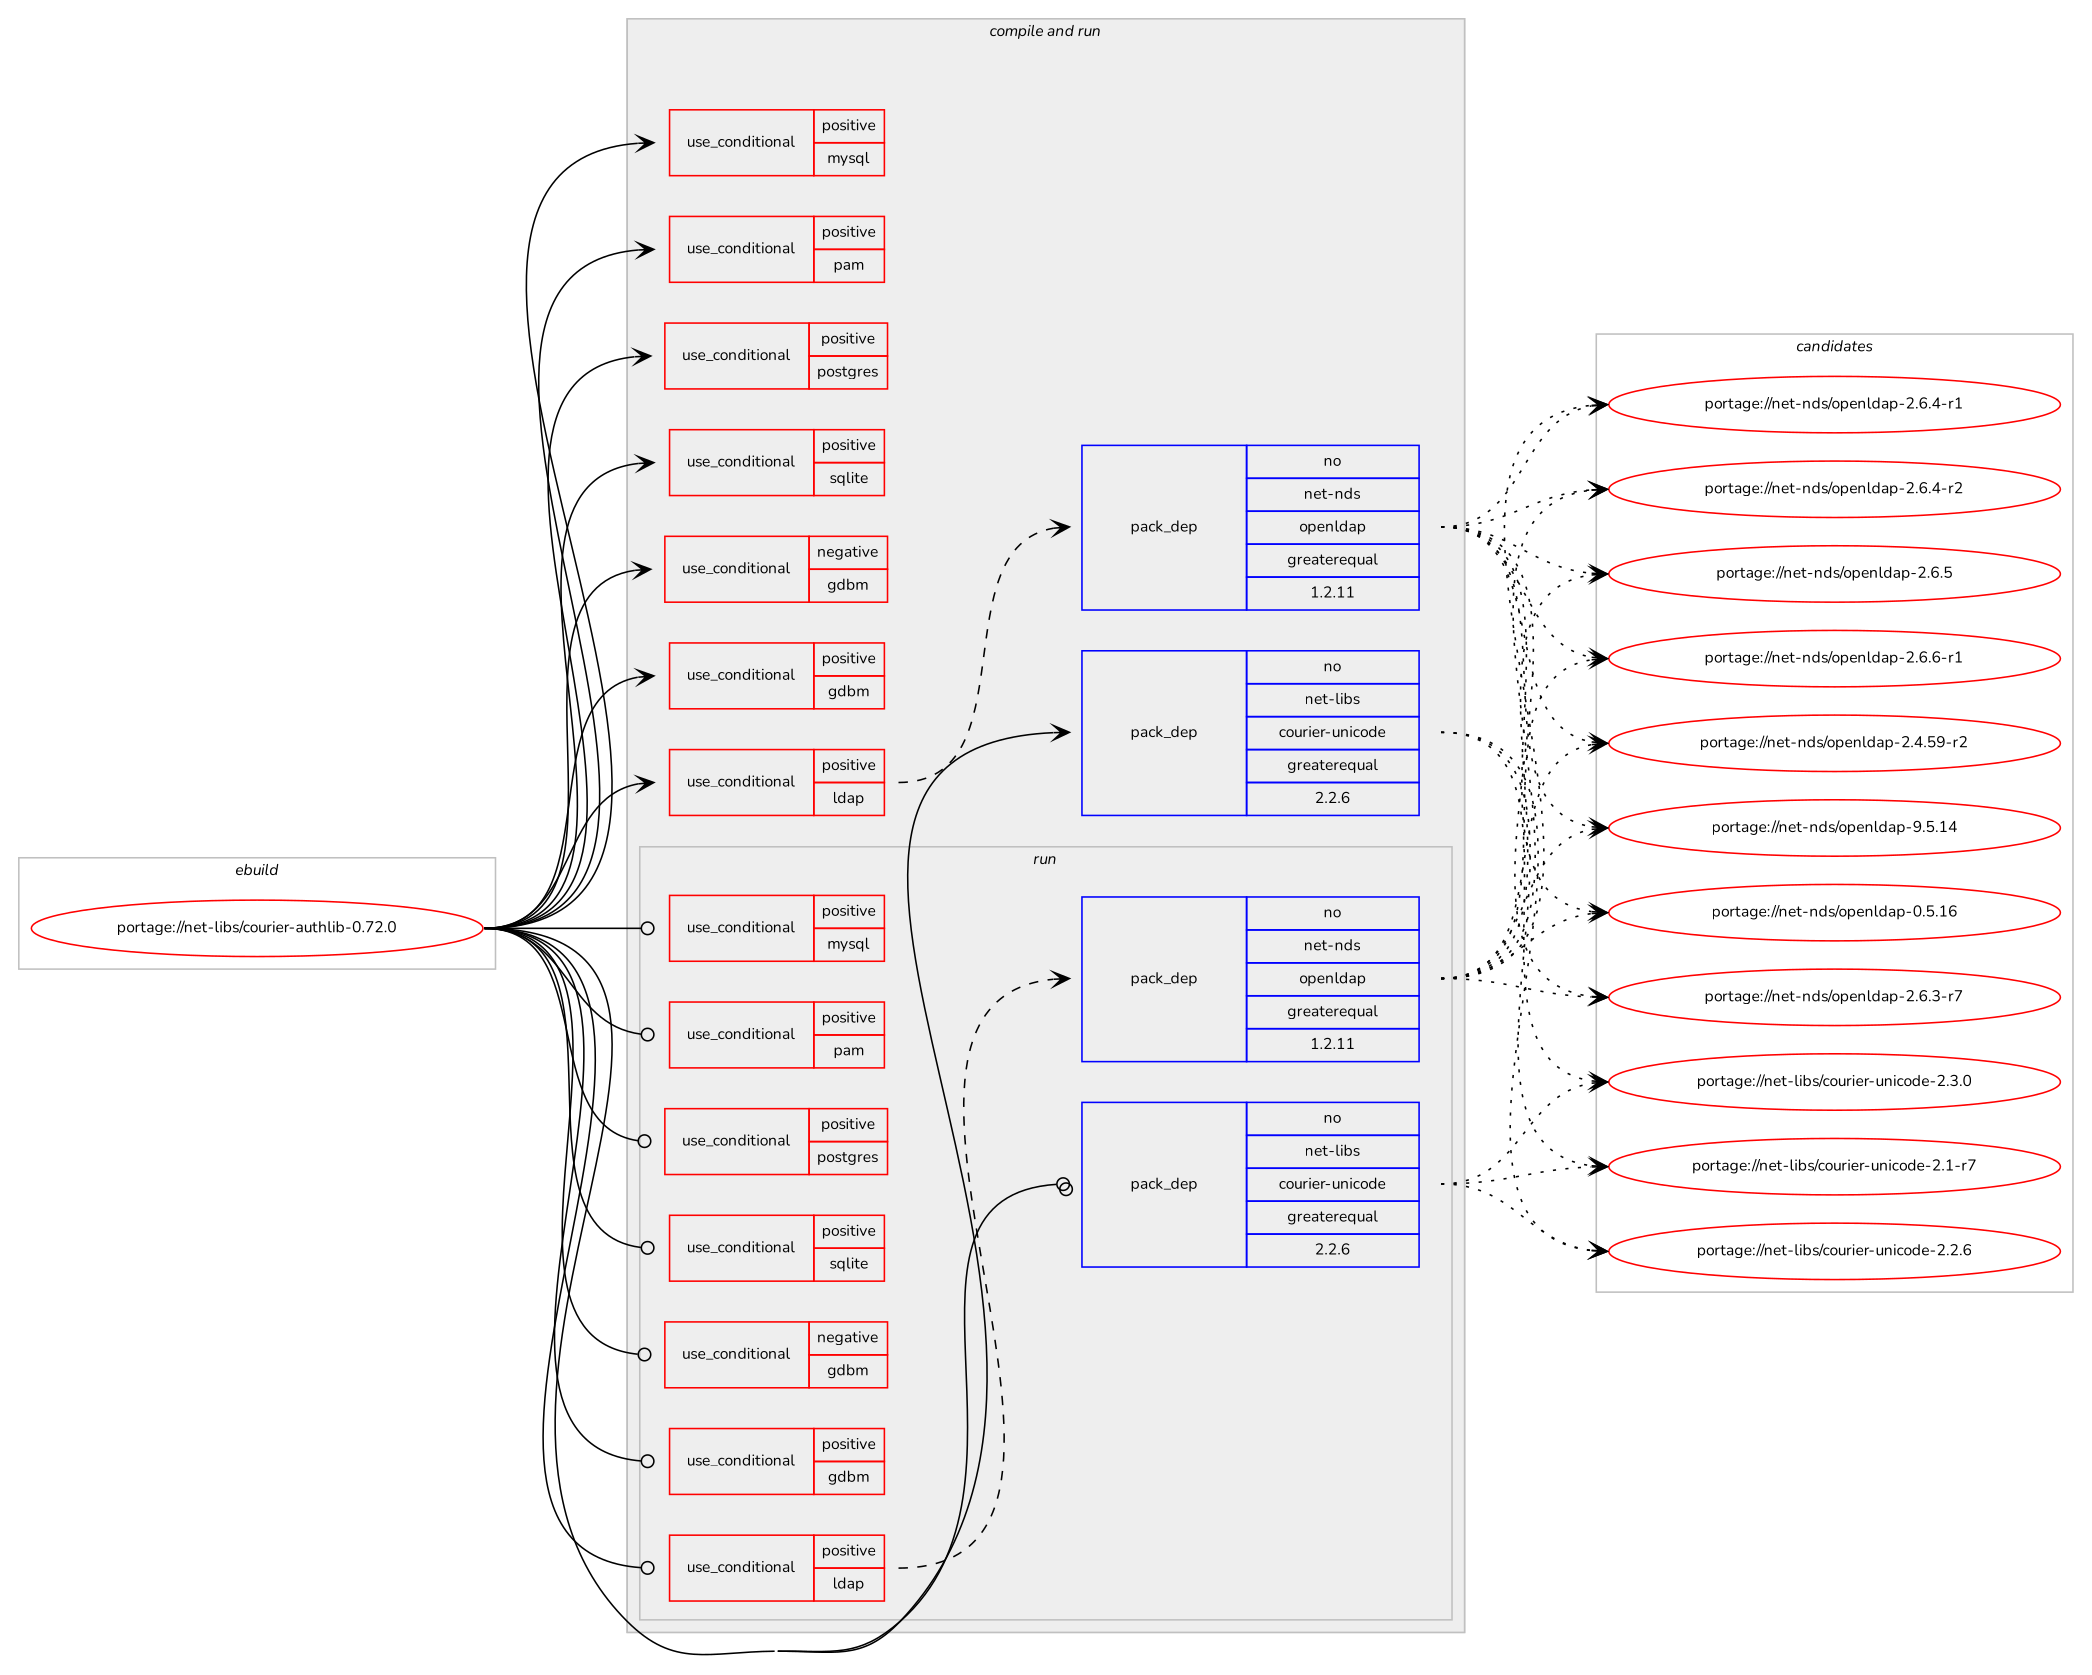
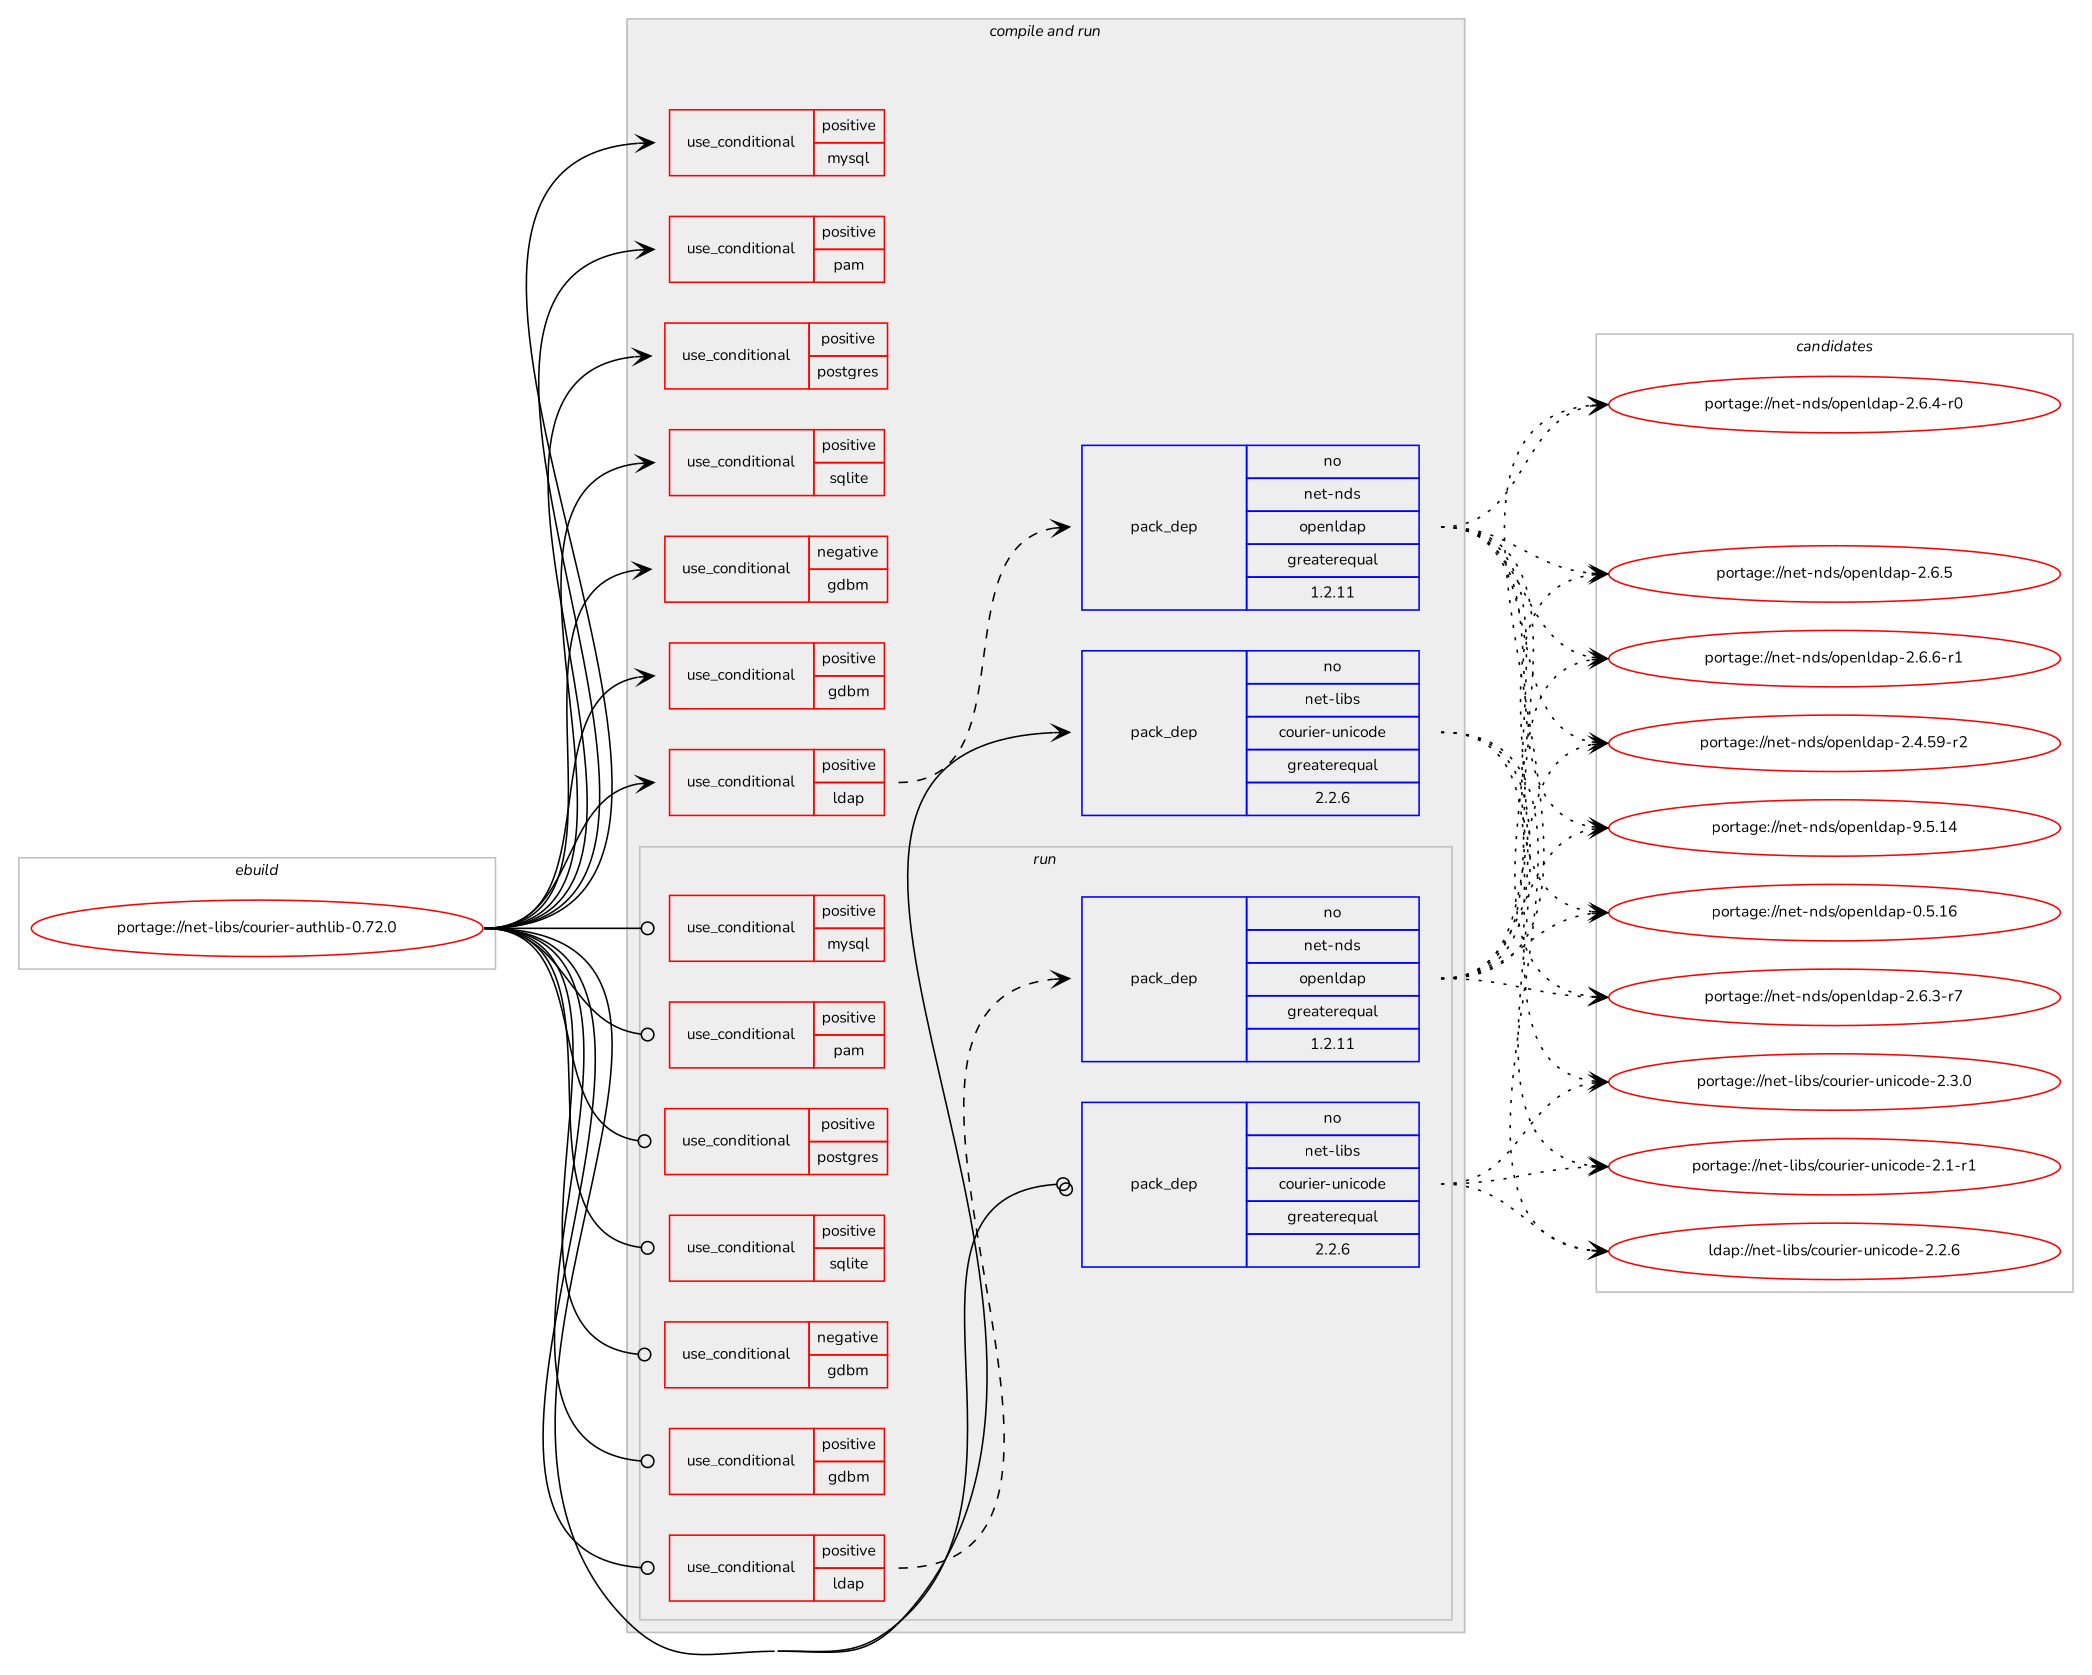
node "portage://net-nds/openldap-2.6.4-r1": label "portage://net-nds/openldap-2.6.4-r1" -> "portage://net-nds/openldap-2.6.4-r0"
node "portage://net-nds/openldap-2.6.4-r2": removed
node "portage://net-libs/courier-unicode-2.1-r7": label "portage://net-libs/courier-unicode-2.1-r7" -> "portage://net-libs/courier-unicode-2.1-r1"
node "portage://net-libs/courier-unicode-2.2.6": label "portage://net-libs/courier-unicode-2.2.6" -> "ldap://net-libs/courier-unicode-2.2.6"
